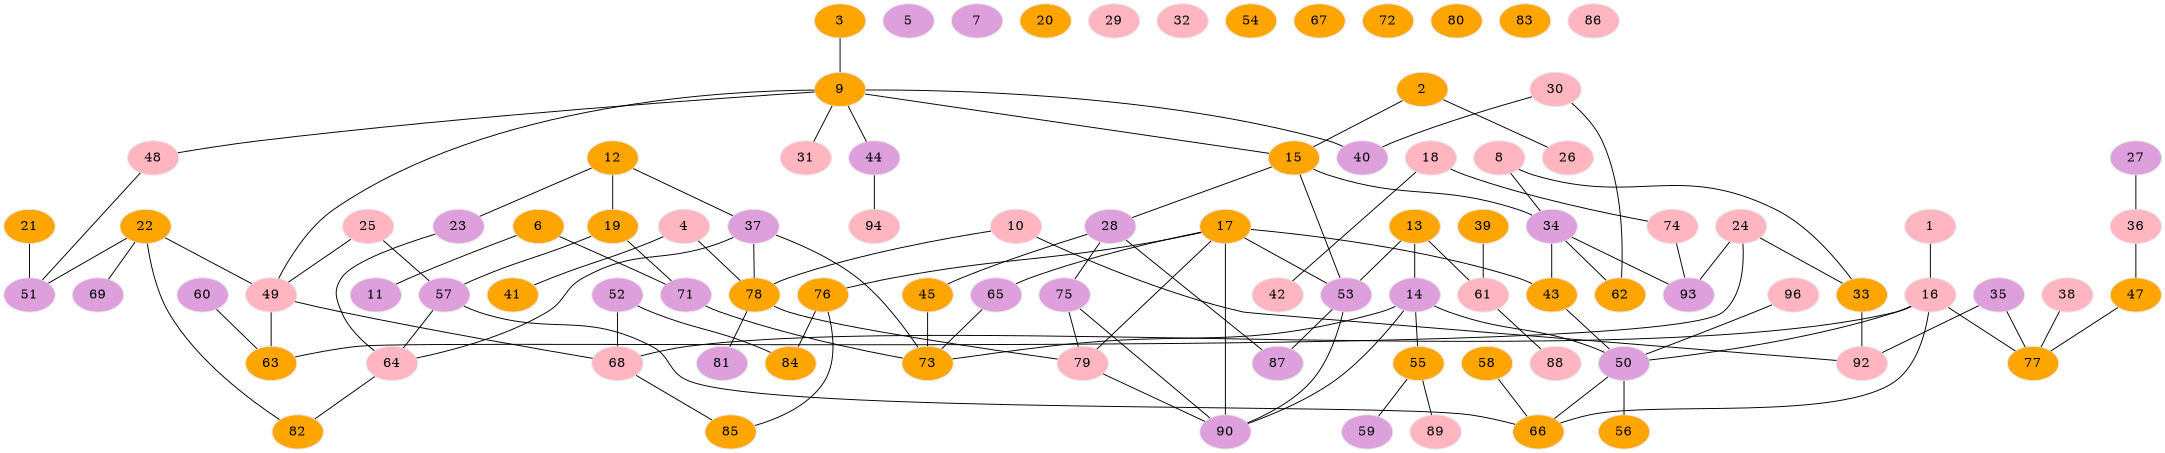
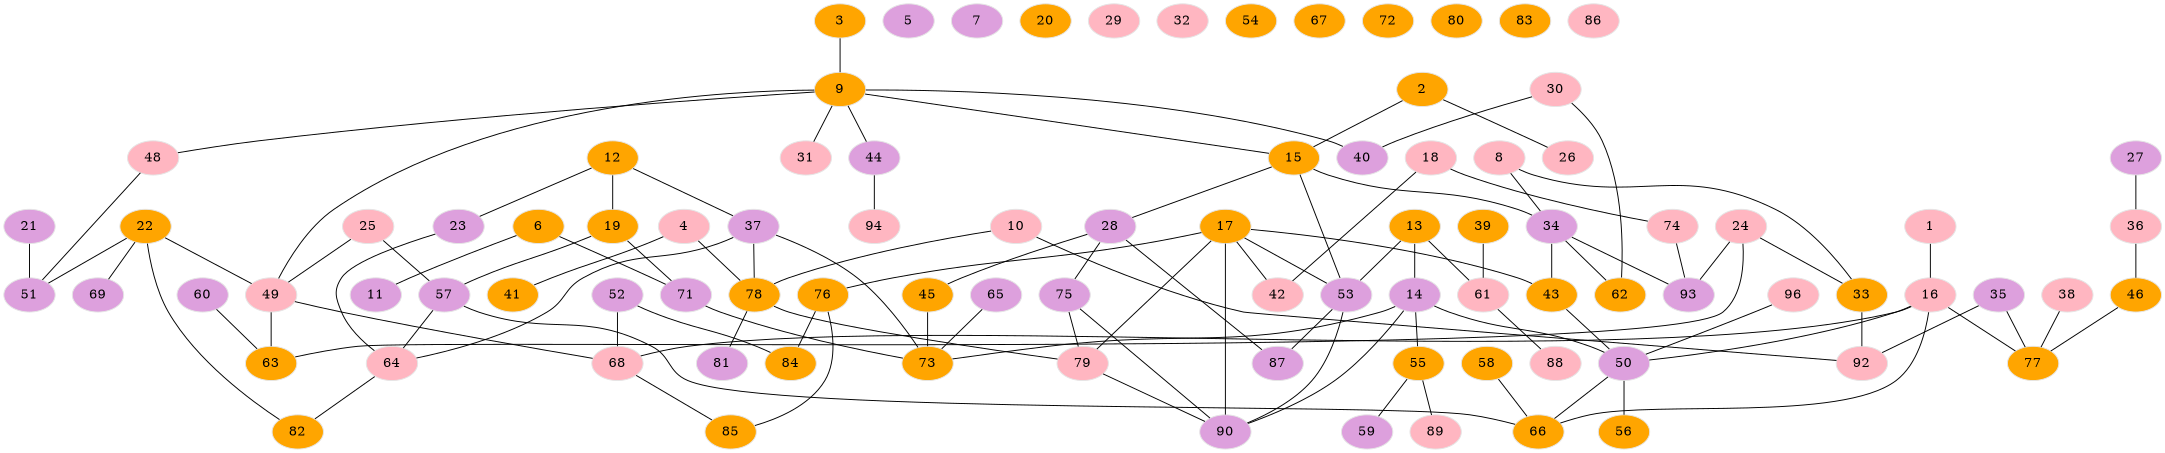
node "21": fillcolor orange -> plum
edge "17" -- "65": now "17" -- "42"
node "47": label "47" -> "46"
